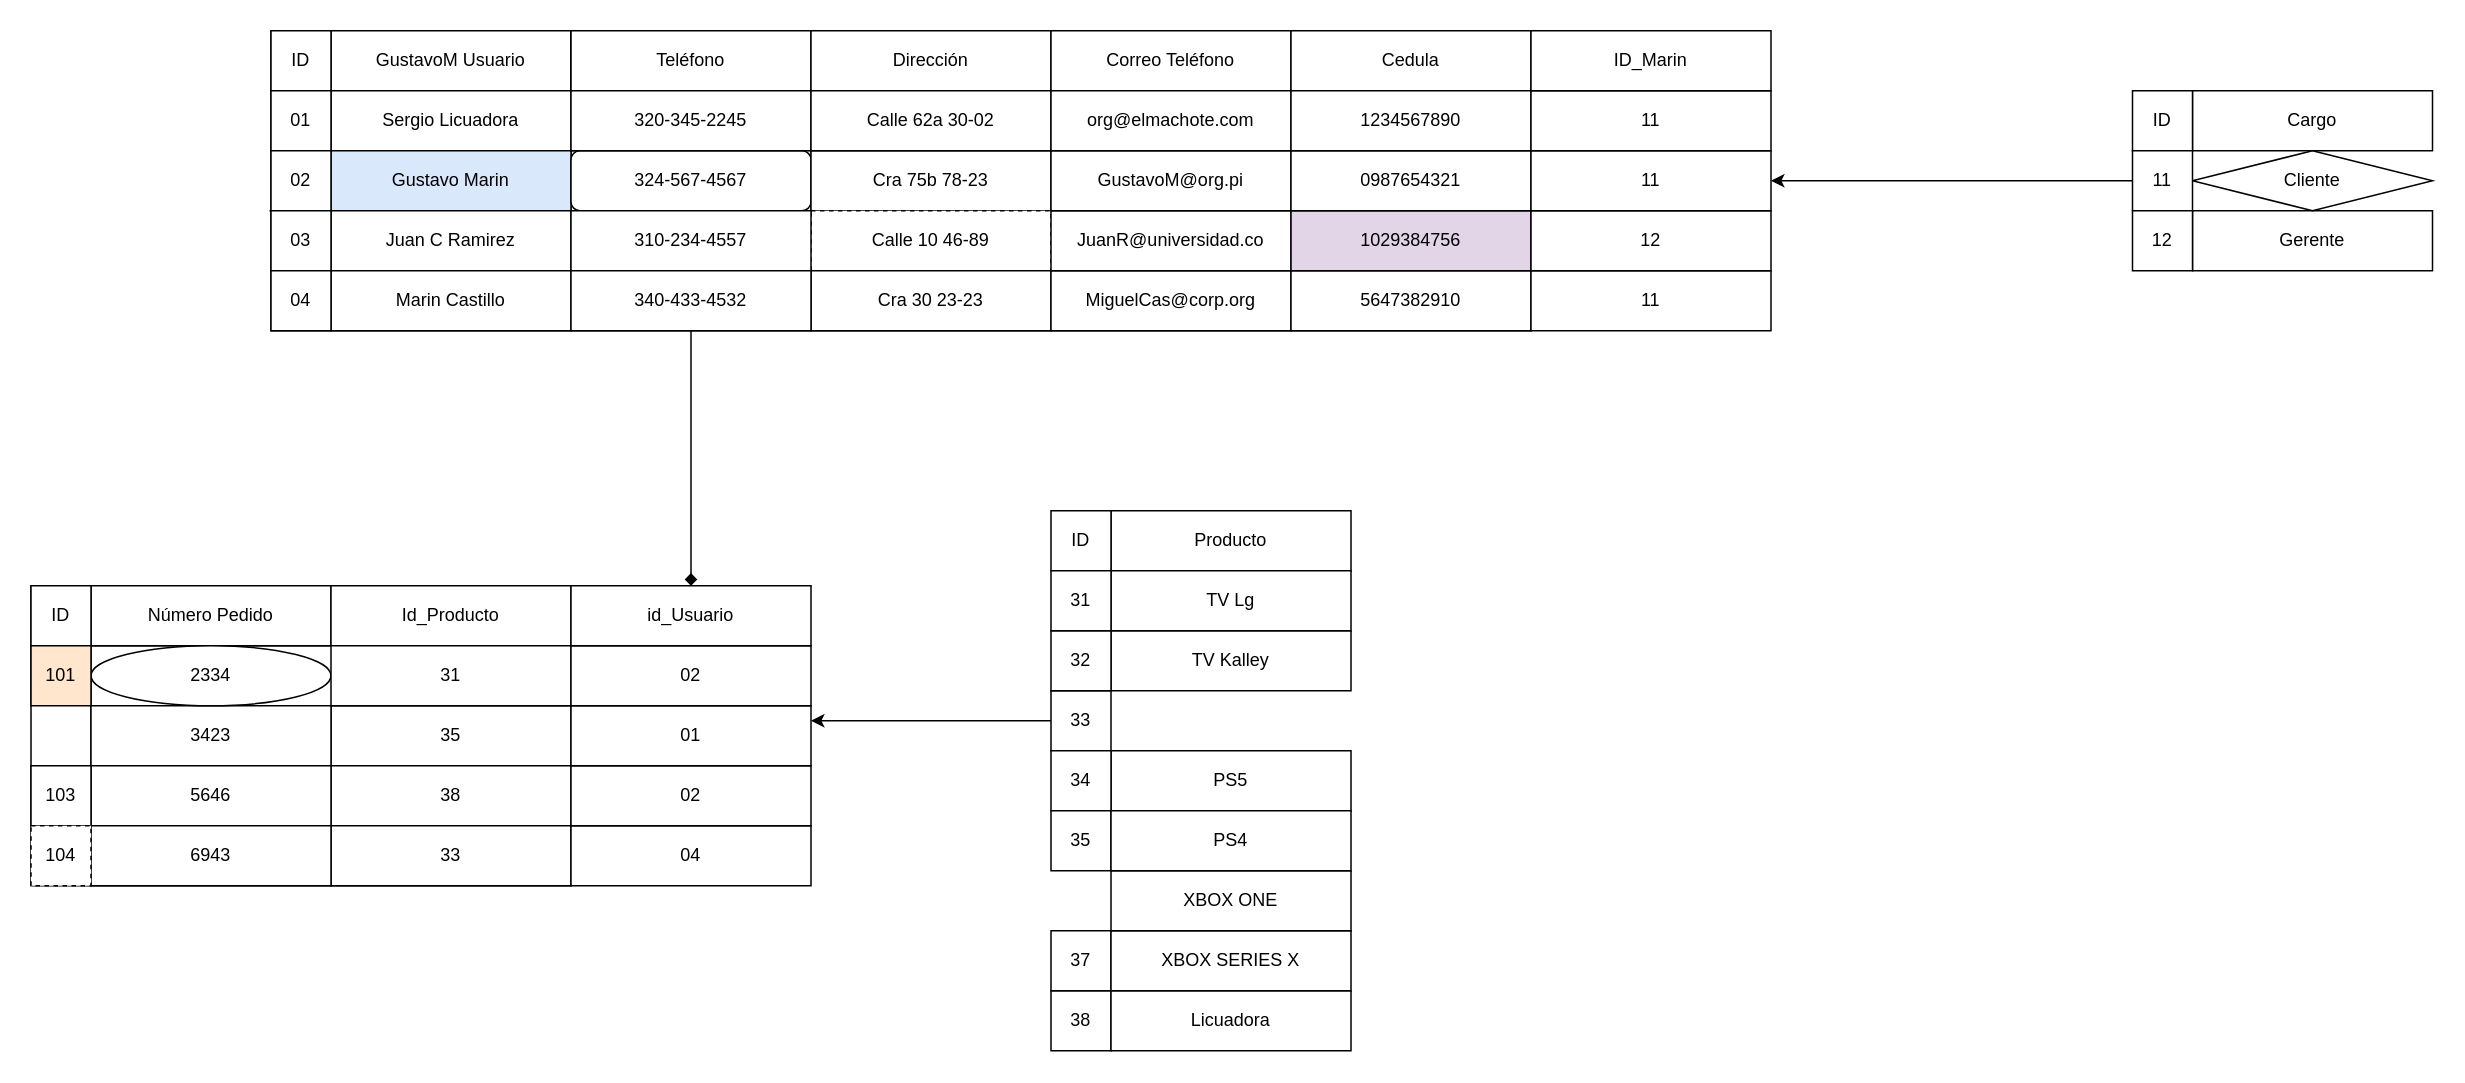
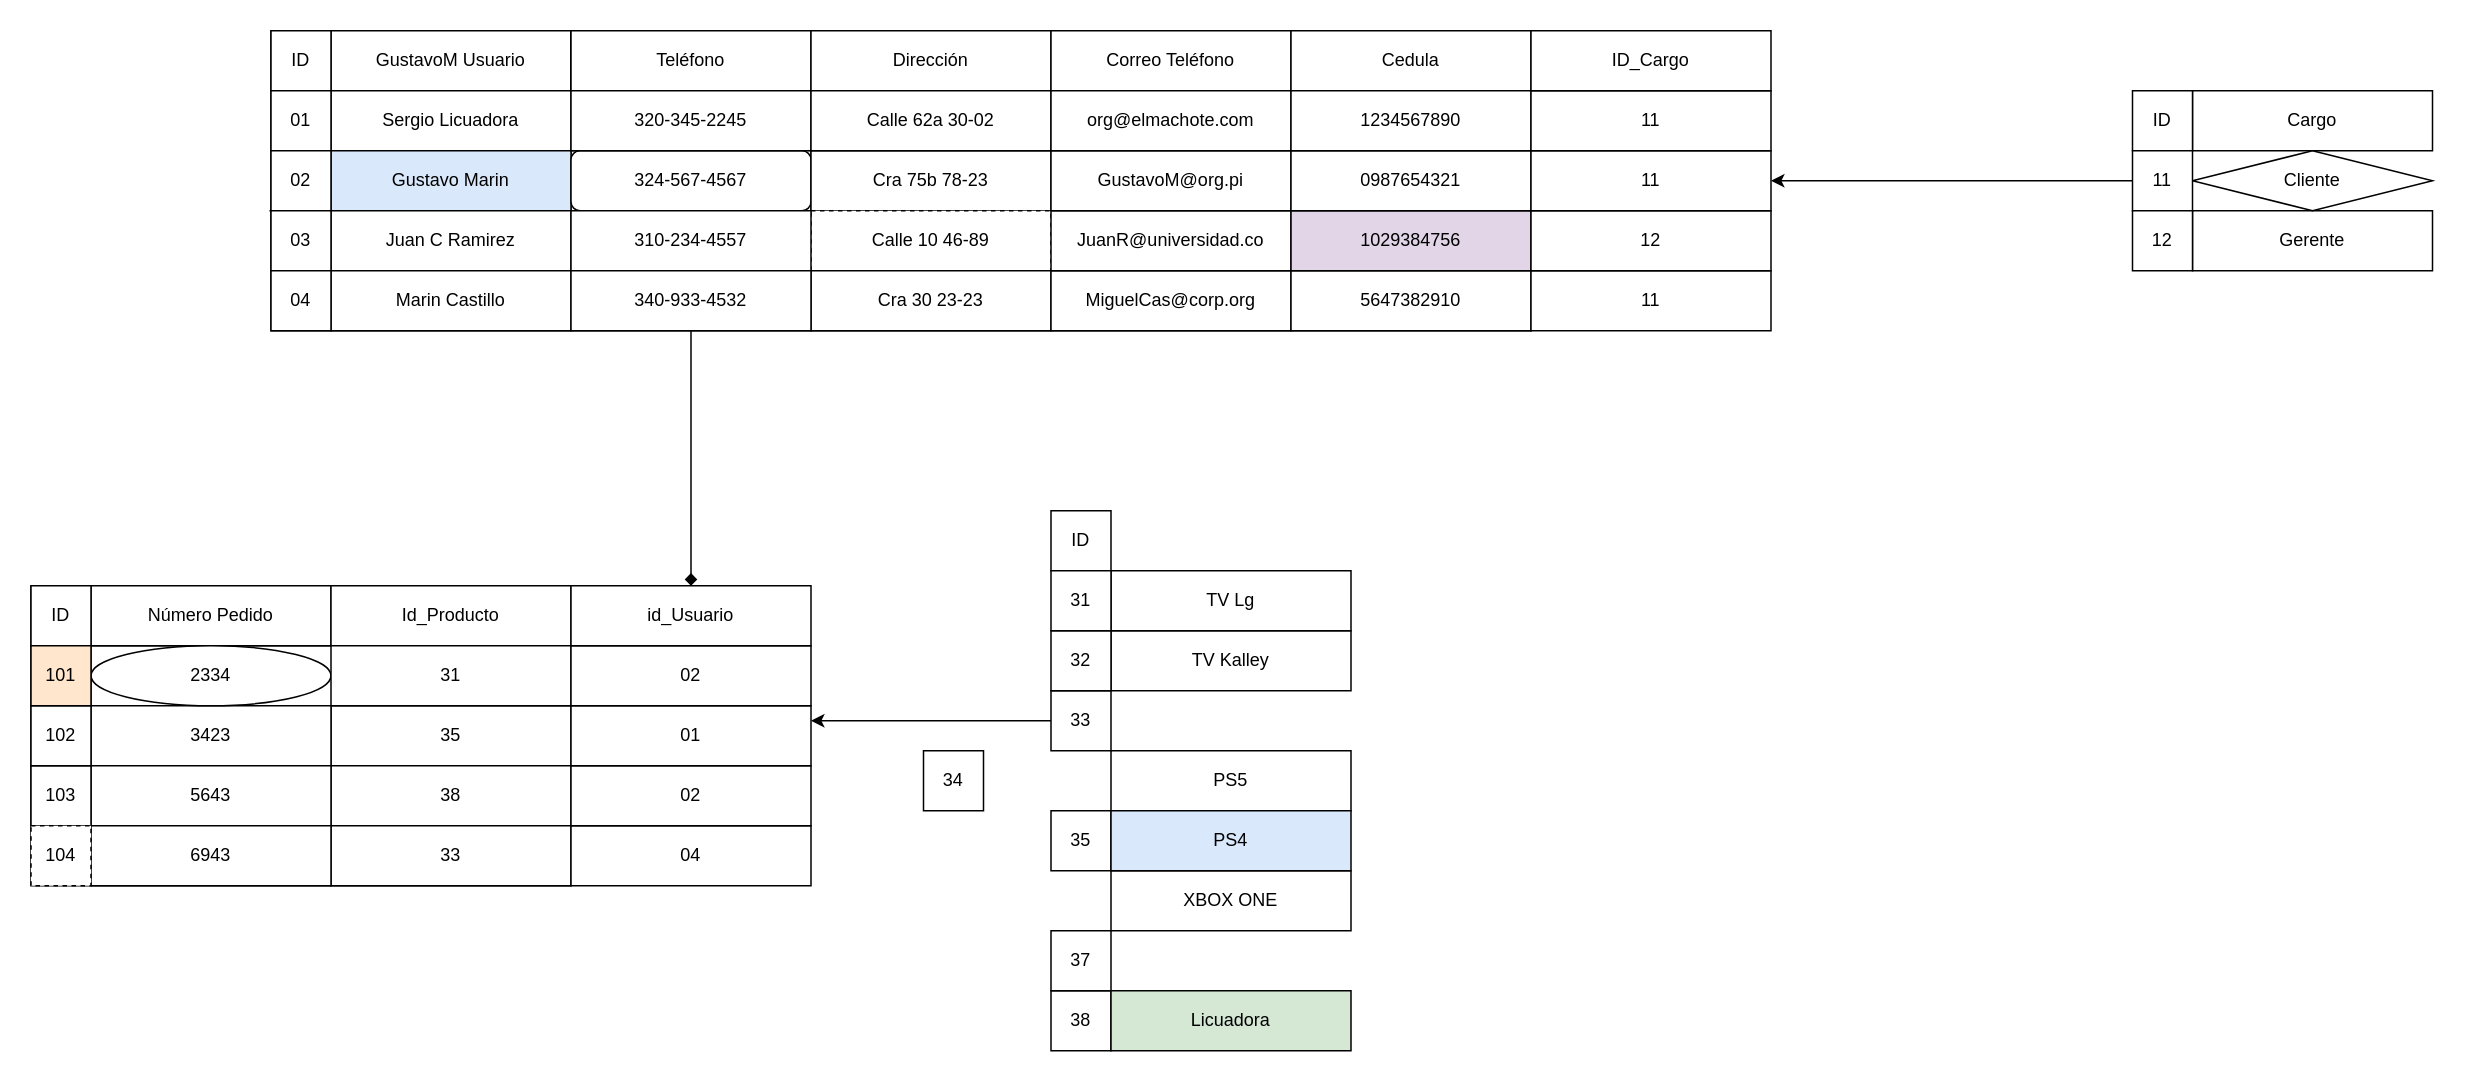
node "ID_Marin": label "ID_Marin" -> "ID_Cargo"
node "340-433-4532": label "340-433-4532" -> "340-933-4532"
node "Producto": removed
node "102": added
node "34": moved (1081, 781) -> (953, 781)
node "5646": label "5646" -> "5643"
node "PS4": fillcolor #ffffff -> #dae8fc
node "XBOX SERIES X": removed
node "Licuadora": fillcolor #ffffff -> #d5e8d4
